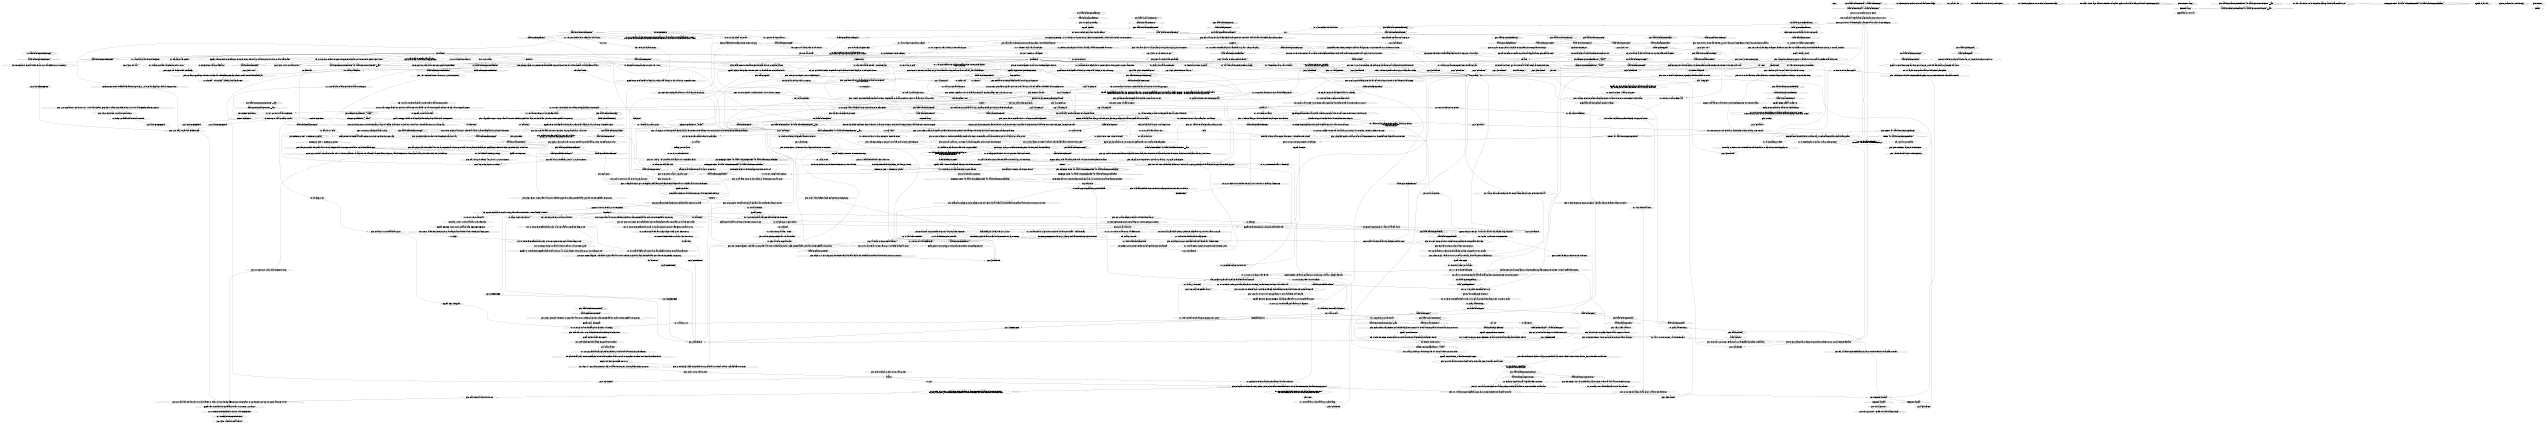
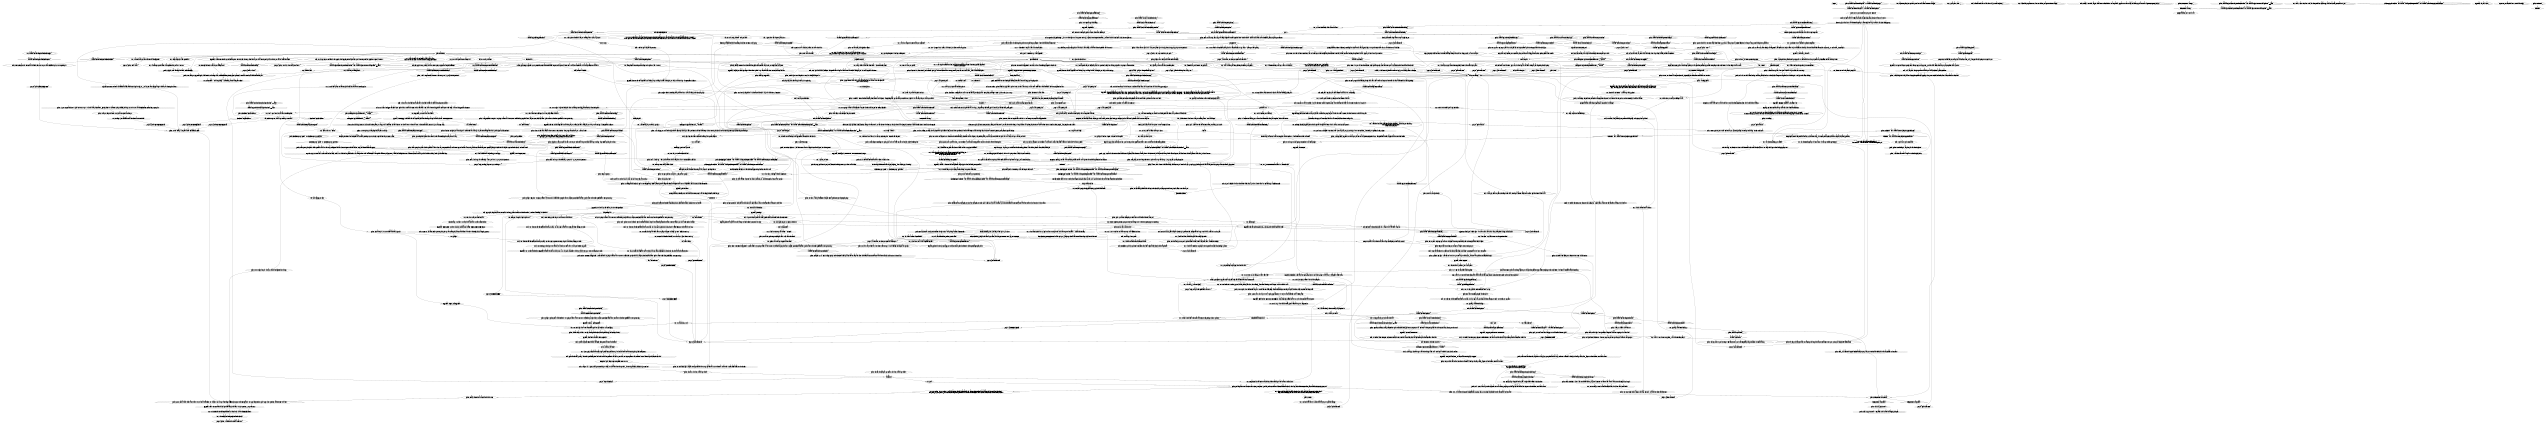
node "soona wanted": label "soona wanted" -> "soona thoughts"
